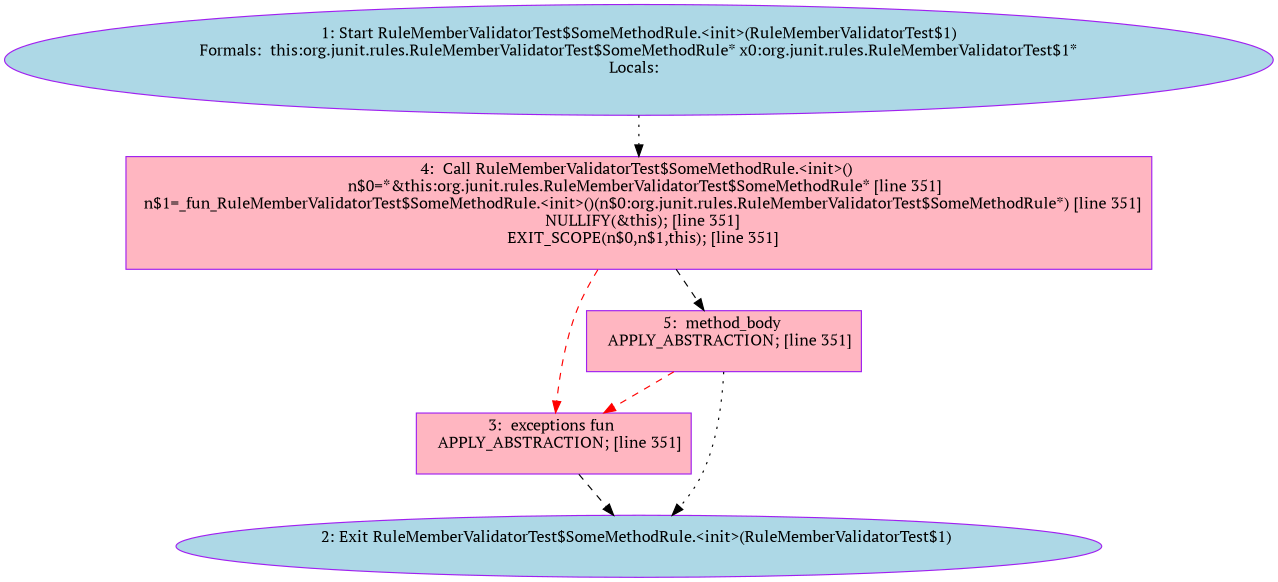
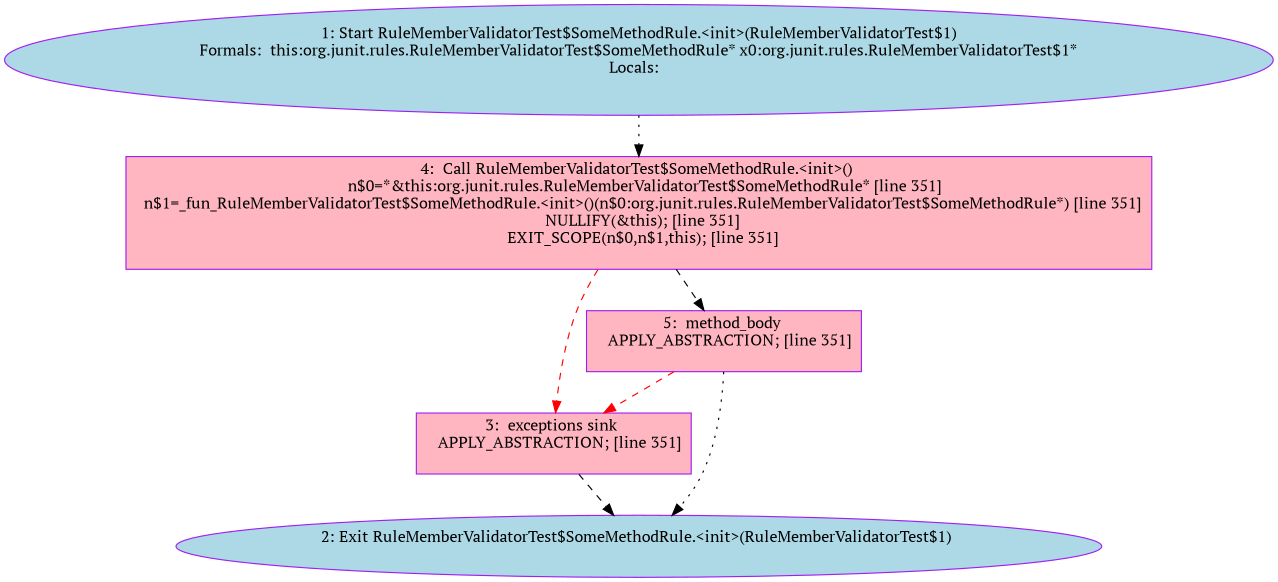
node "3:  exceptions fun APPLY_ABSTRACTION; [line 351]": label "3:  exceptions fun APPLY_ABSTRACTION; [line 351]" -> "3:  exceptions sink APPLY_ABSTRACTION; [line 351]"
